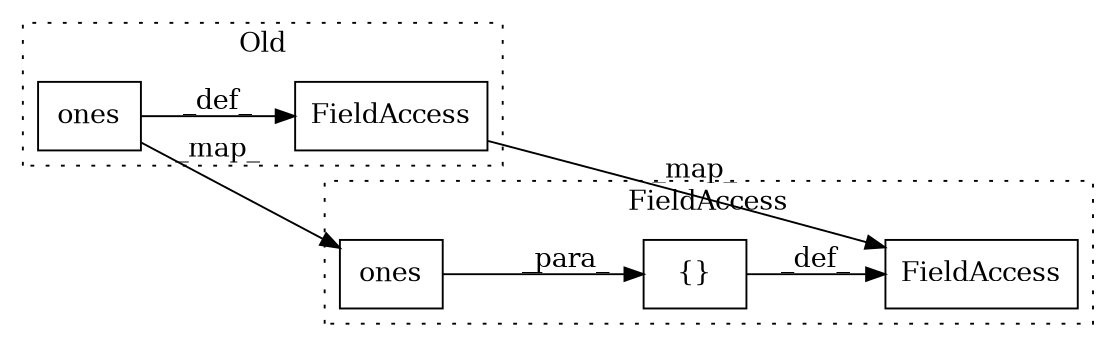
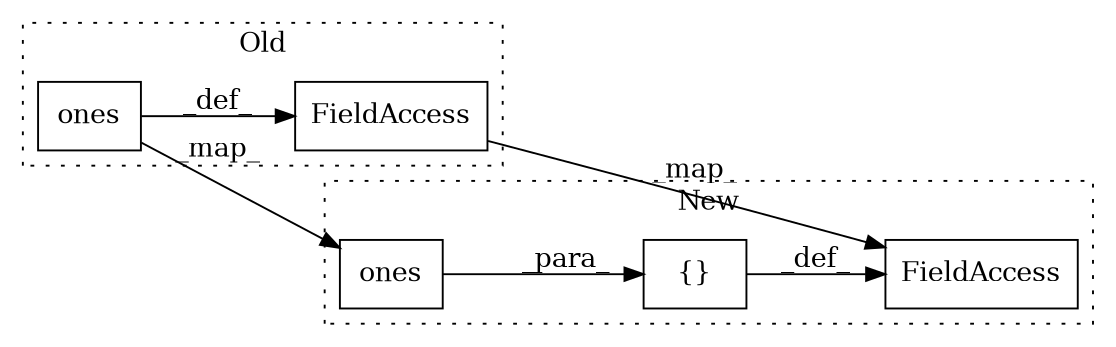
cluster "FieldAccess": label "FieldAccess" -> "New"
